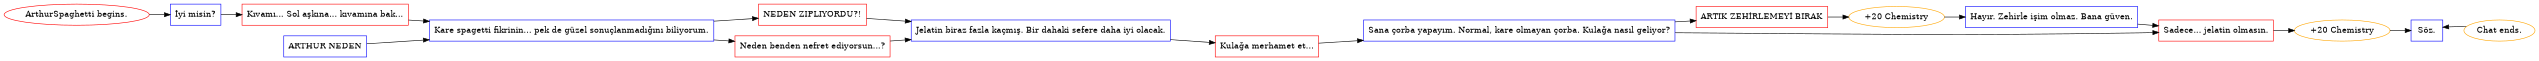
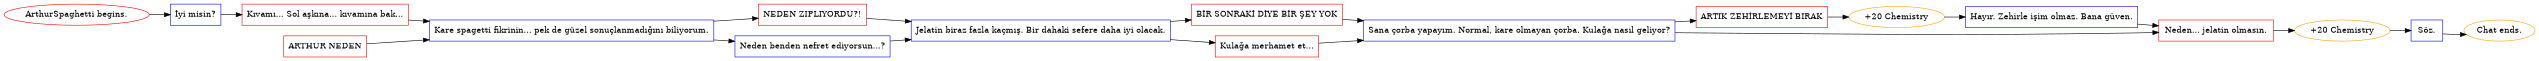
node "BİR SONRAKİ DİYE BİR ŞEY YOK": added
edge "Chat ends." -> "Söz.": reversed
node "Sadece... jelatin olmasın.": label "Sadece... jelatin olmasın." -> "Neden... jelatin olmasın."
node "ARTHUR NEDEN": color blue -> red
node "Neden benden nefret ediyorsun...?": color red -> blue
